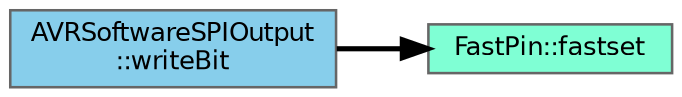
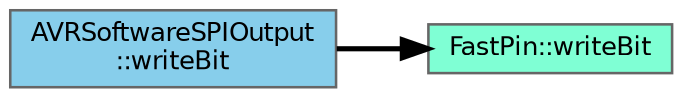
node "FastPin::fastset": label "FastPin::fastset" -> "FastPin::writeBit"
